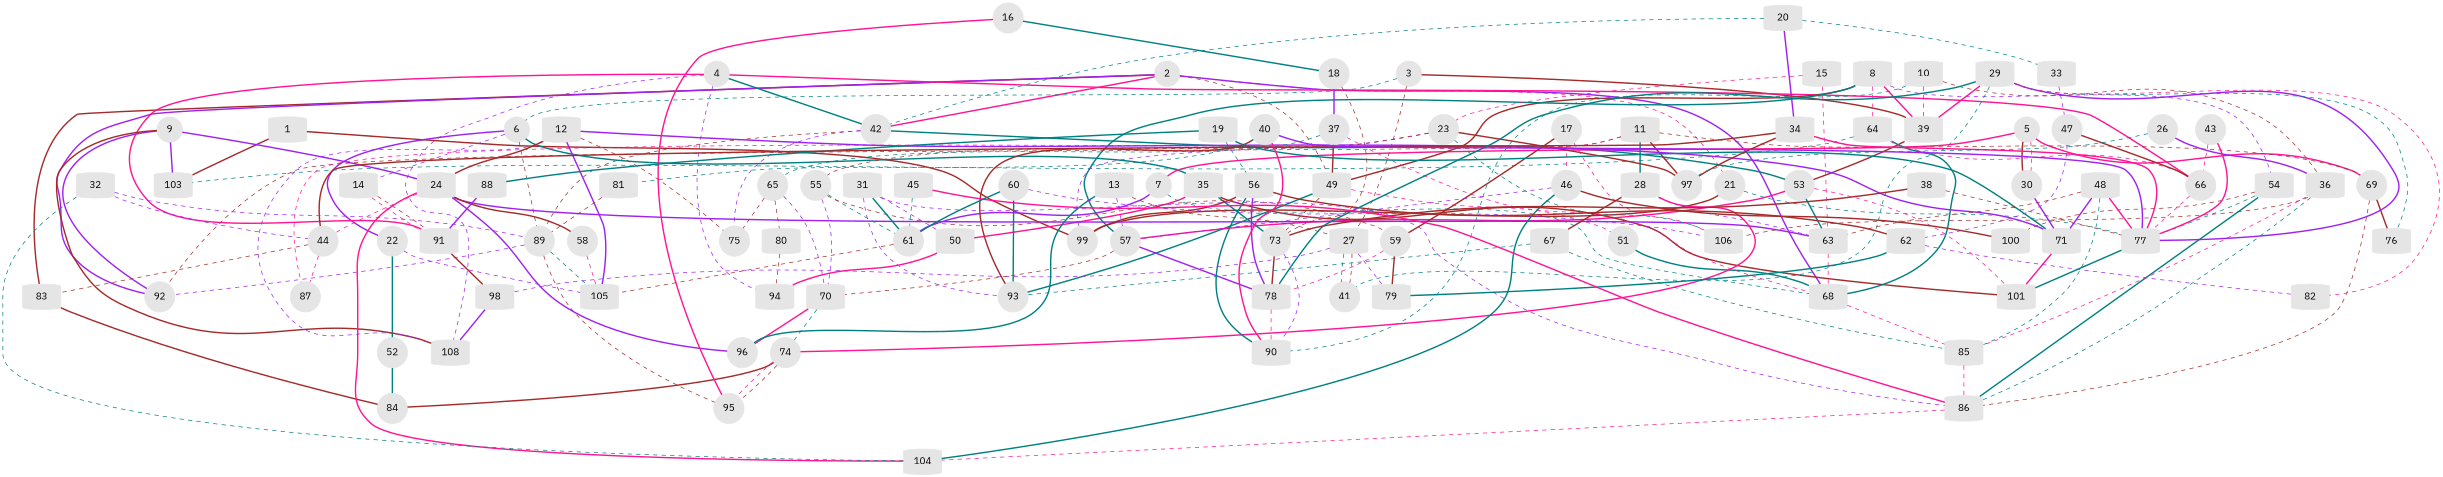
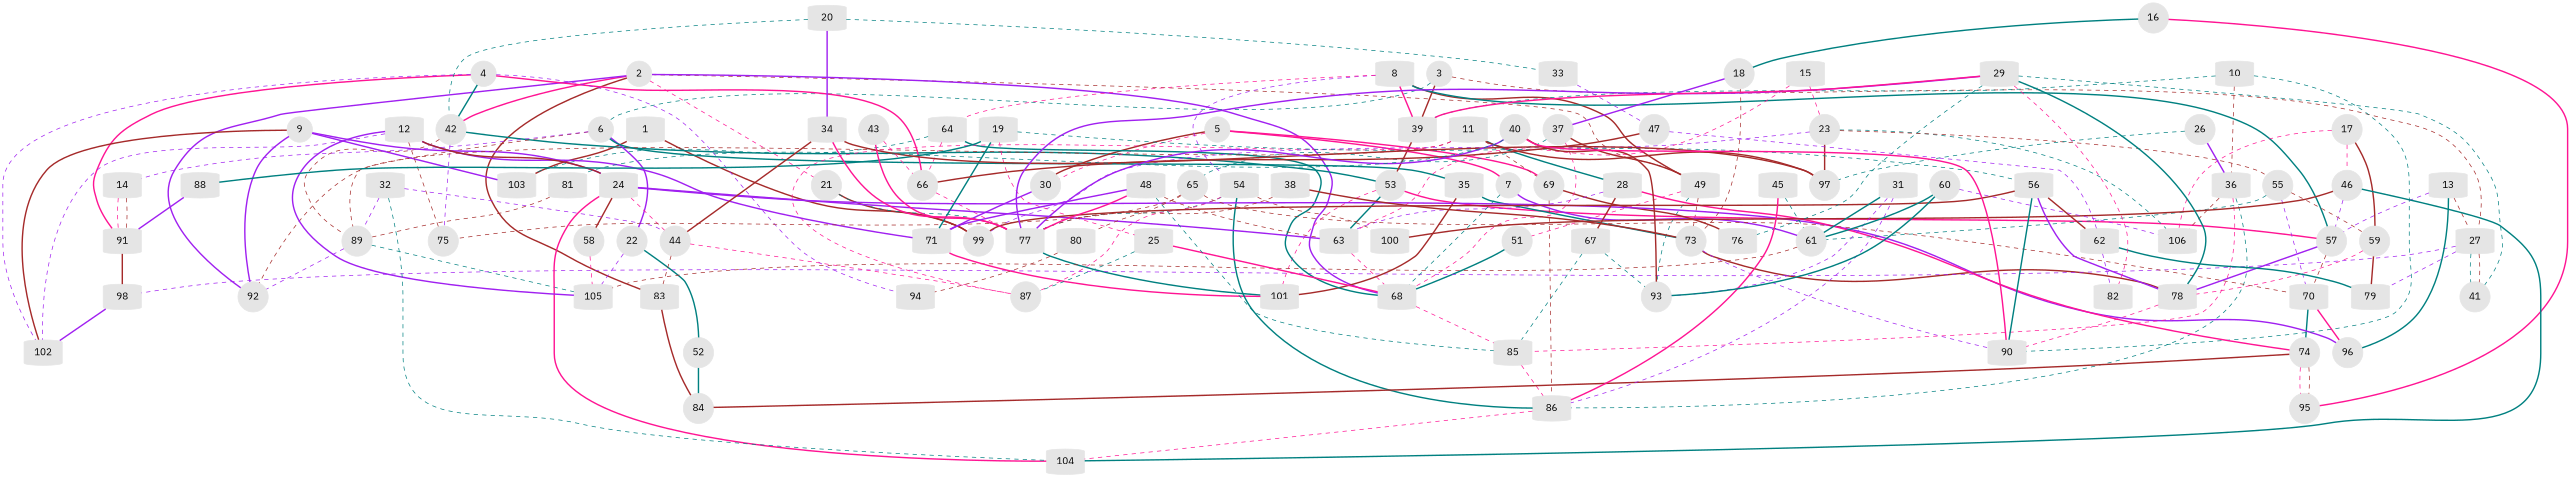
edge "54" -- "87": added
edge "65" -- "70": color purple -> brown
node "50": removed
node "25": added
edge "49" -- "93": style bold -> dashed
edge "70" -- "74": style dashed -> bold
edge "89" -- "95": removed
node "108": label "108" -> "102"
